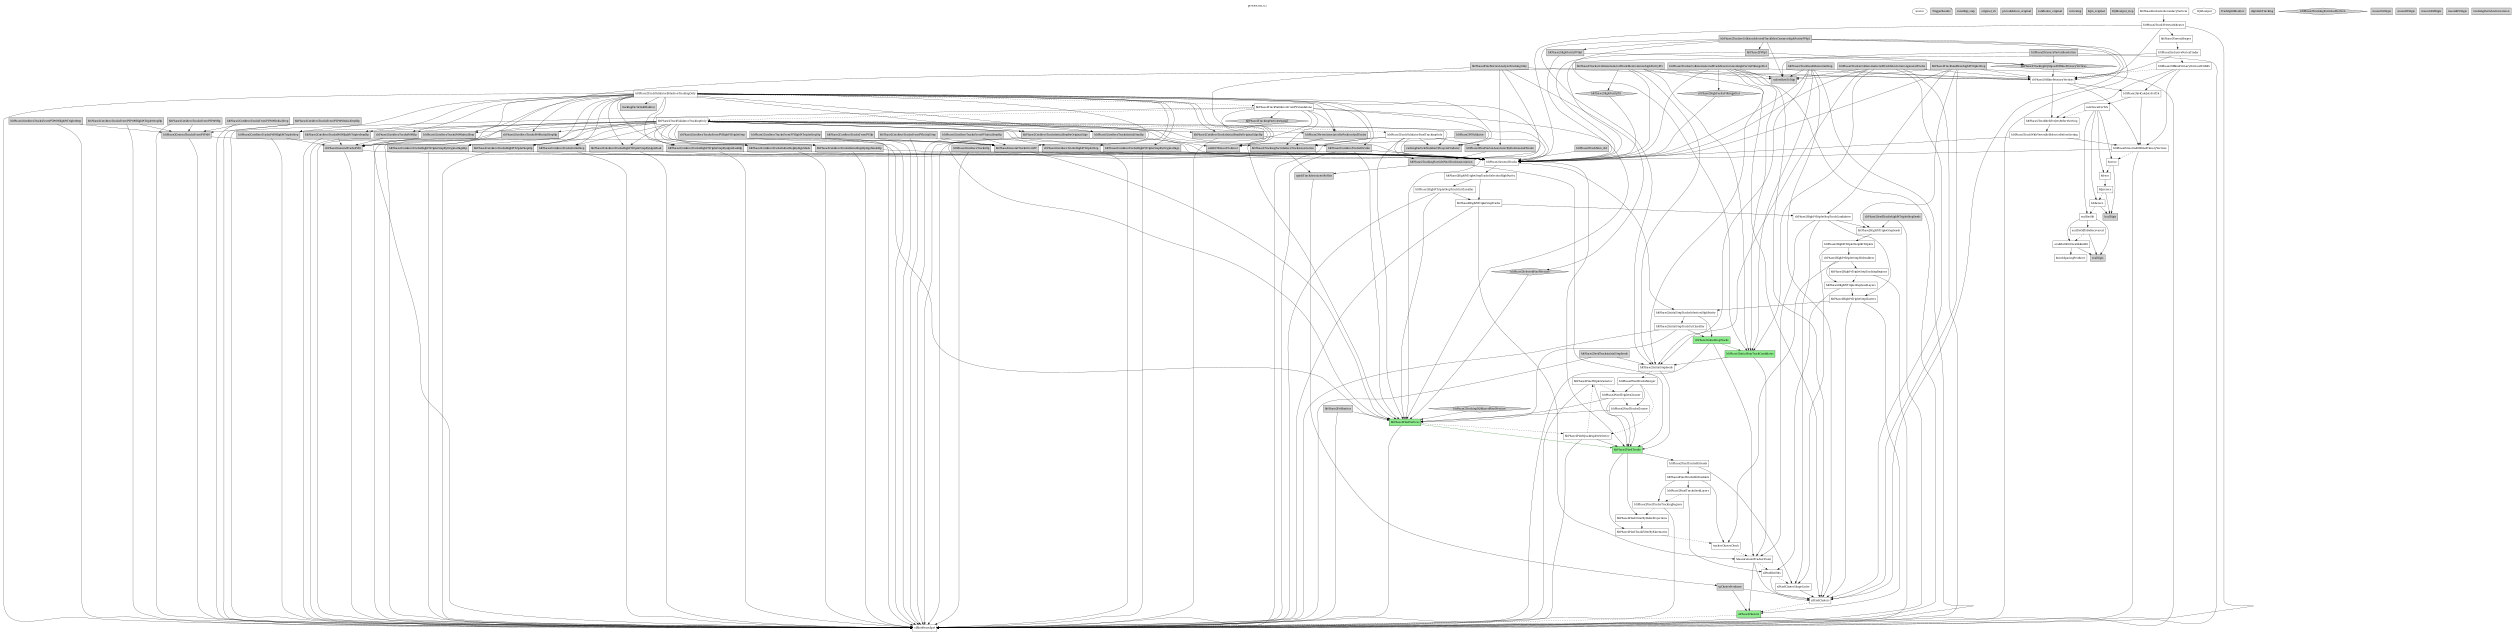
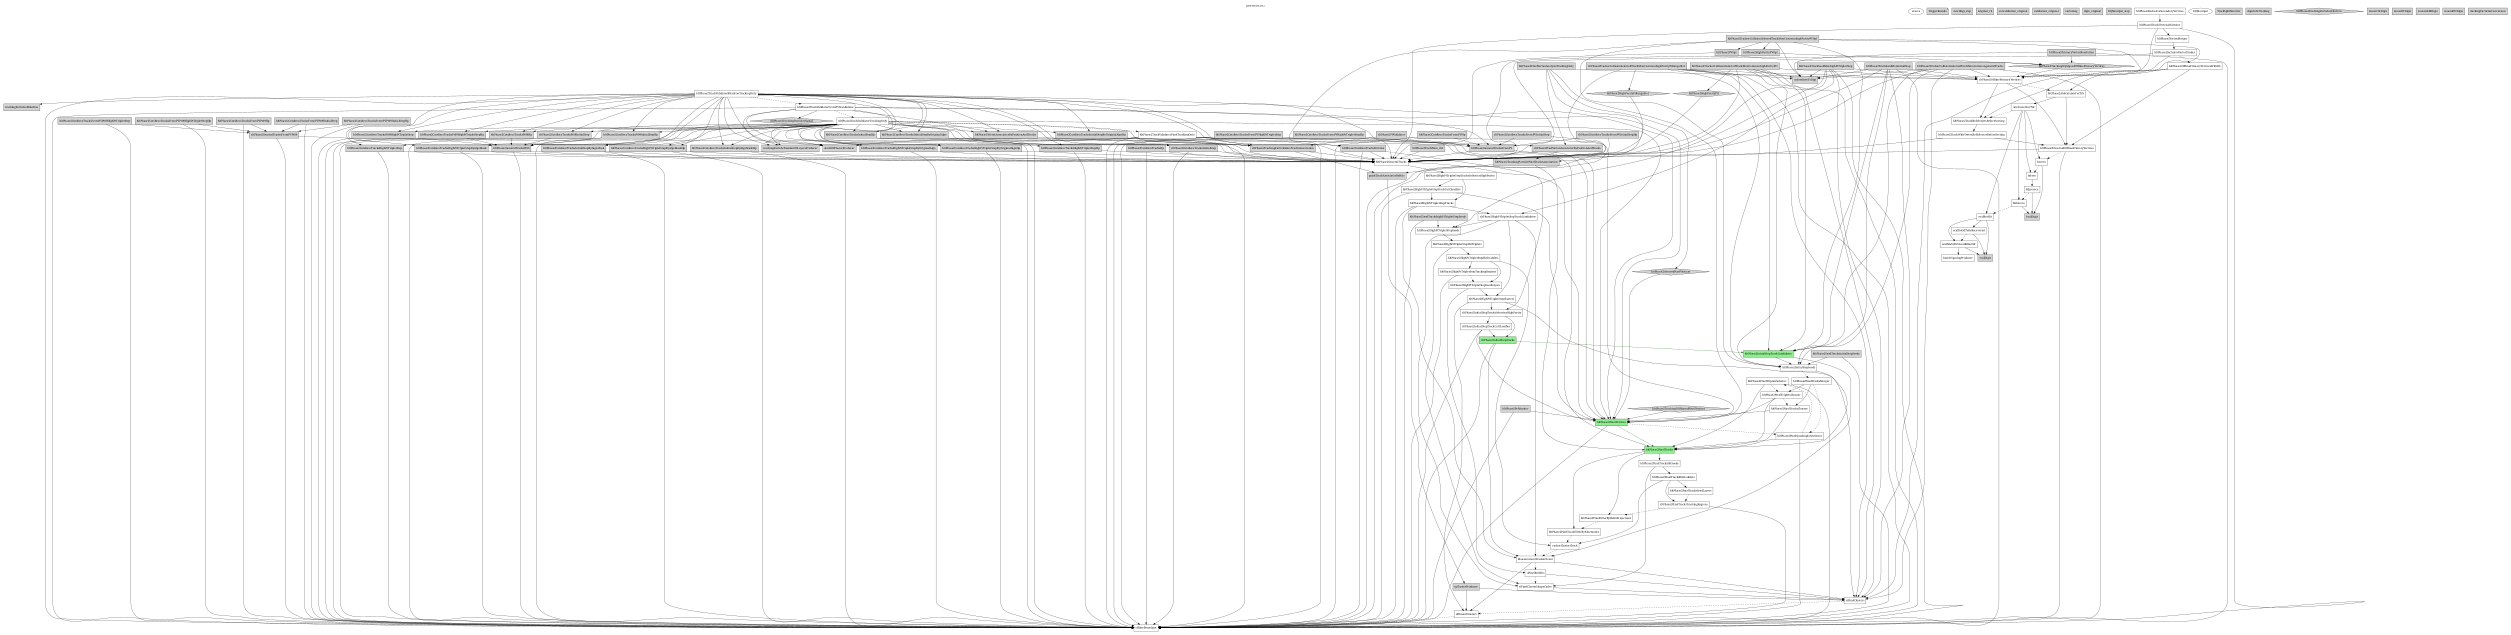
edge "hltPhase2OfflinePrimaryVertices" -> "hltPhase2Ak4CaloJetsForTrk": style solid -> dashed
edge "hltPhase2PixelTracksSeedLayers" -> "siPixelRecHits": removed
node "siPhase2Clusters": fillcolor lightgreen -> white
